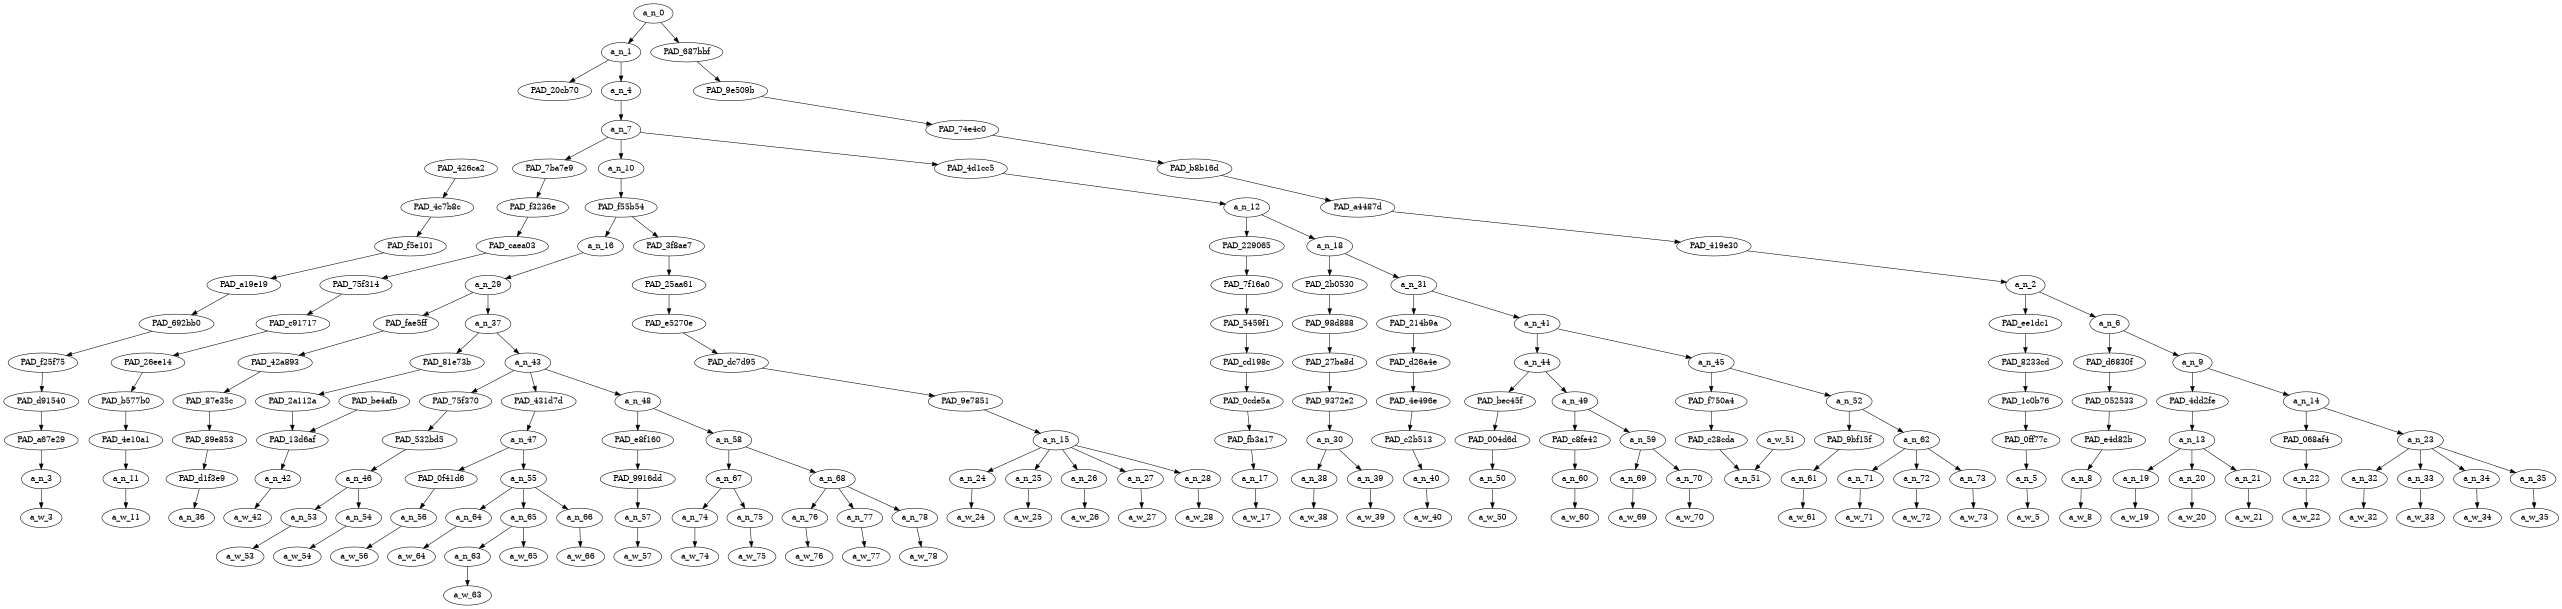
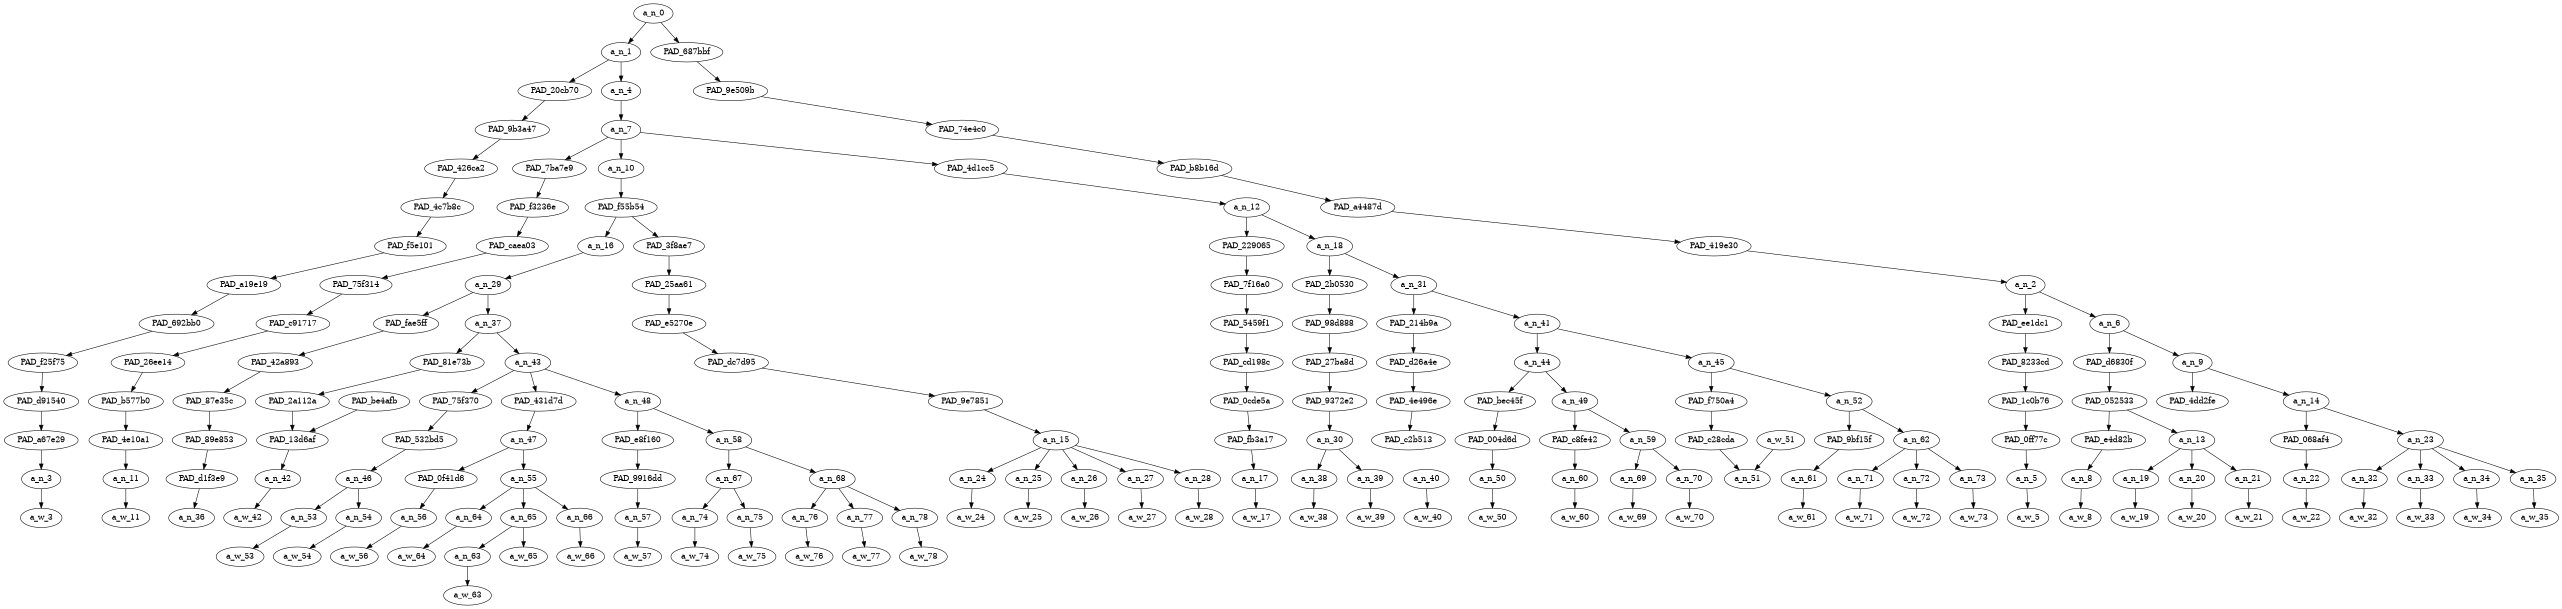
node "PAD_9b3a47": added
edge "PAD_4dd2fe" -> "a_n_13": now "PAD_052533" -> "a_n_13"
edge "PAD_c2b513" -> "a_n_40": removed
